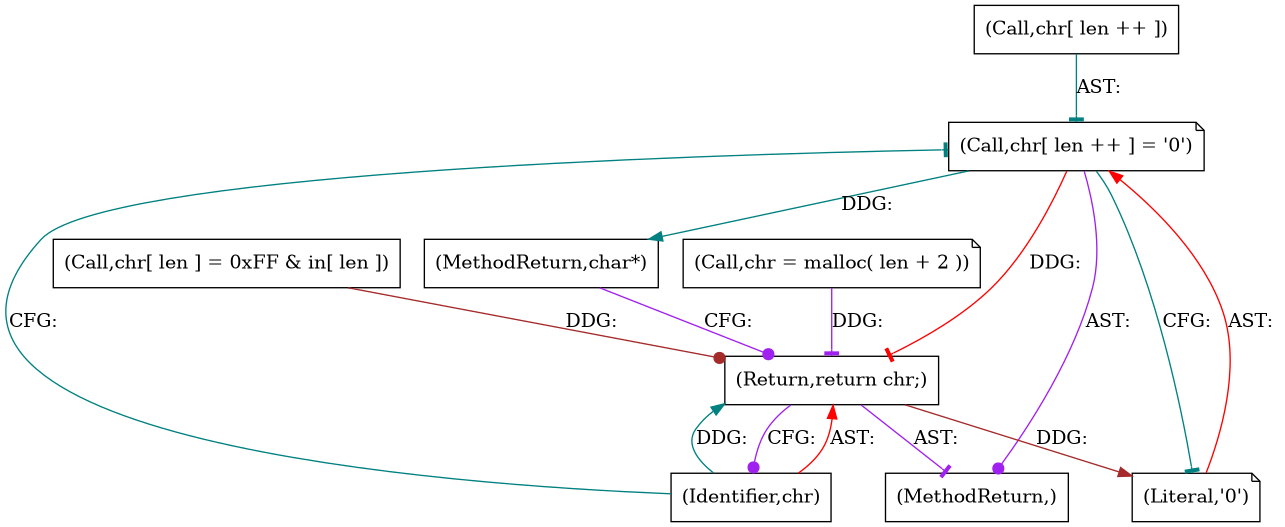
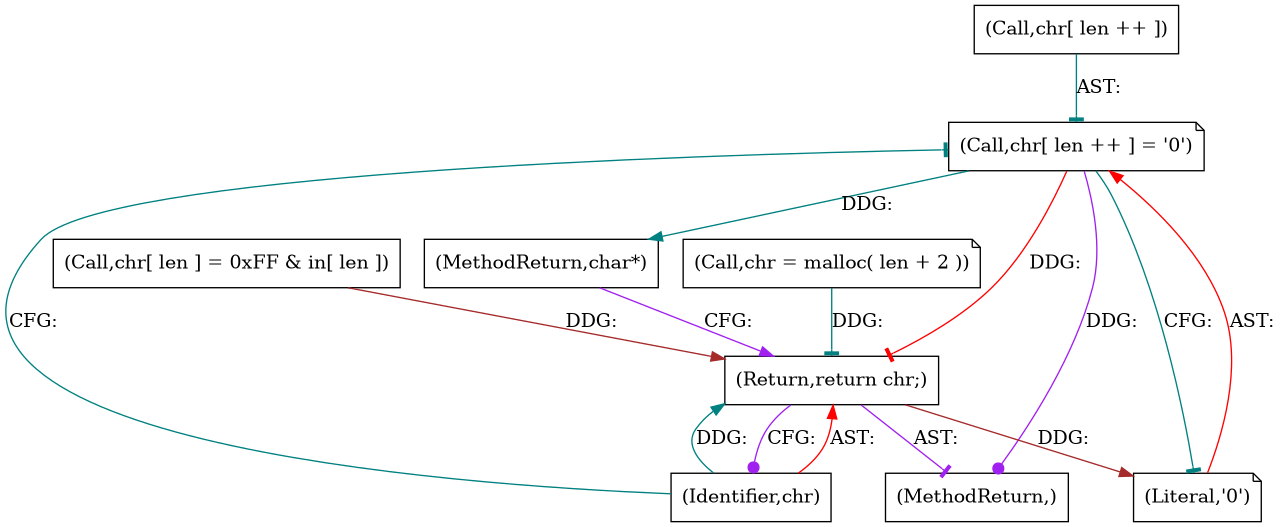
edge "(Call,chr = malloc( len + 2 ))" -> "(Return,return chr;)": color purple -> teal
edge "(MethodReturn,char*)" -> "(Return,return chr;)": arrowhead dot -> normal
edge "(Call,chr[ len ] = 0xFF & in[ len ])" -> "(Return,return chr;)": arrowhead dot -> normal
edge "(Call,chr[ len ++ ] = '0')" -> "(MethodReturn,)": label "AST: " -> "DDG: "
